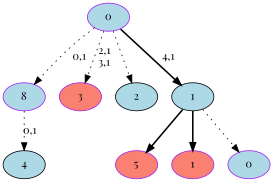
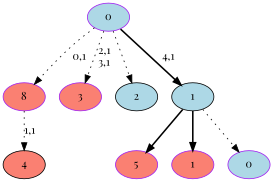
node "8": fillcolor lightblue -> salmon
edge "8" -> "4": label "0,1" -> "1,1"
node "4": fillcolor lightblue -> salmon
